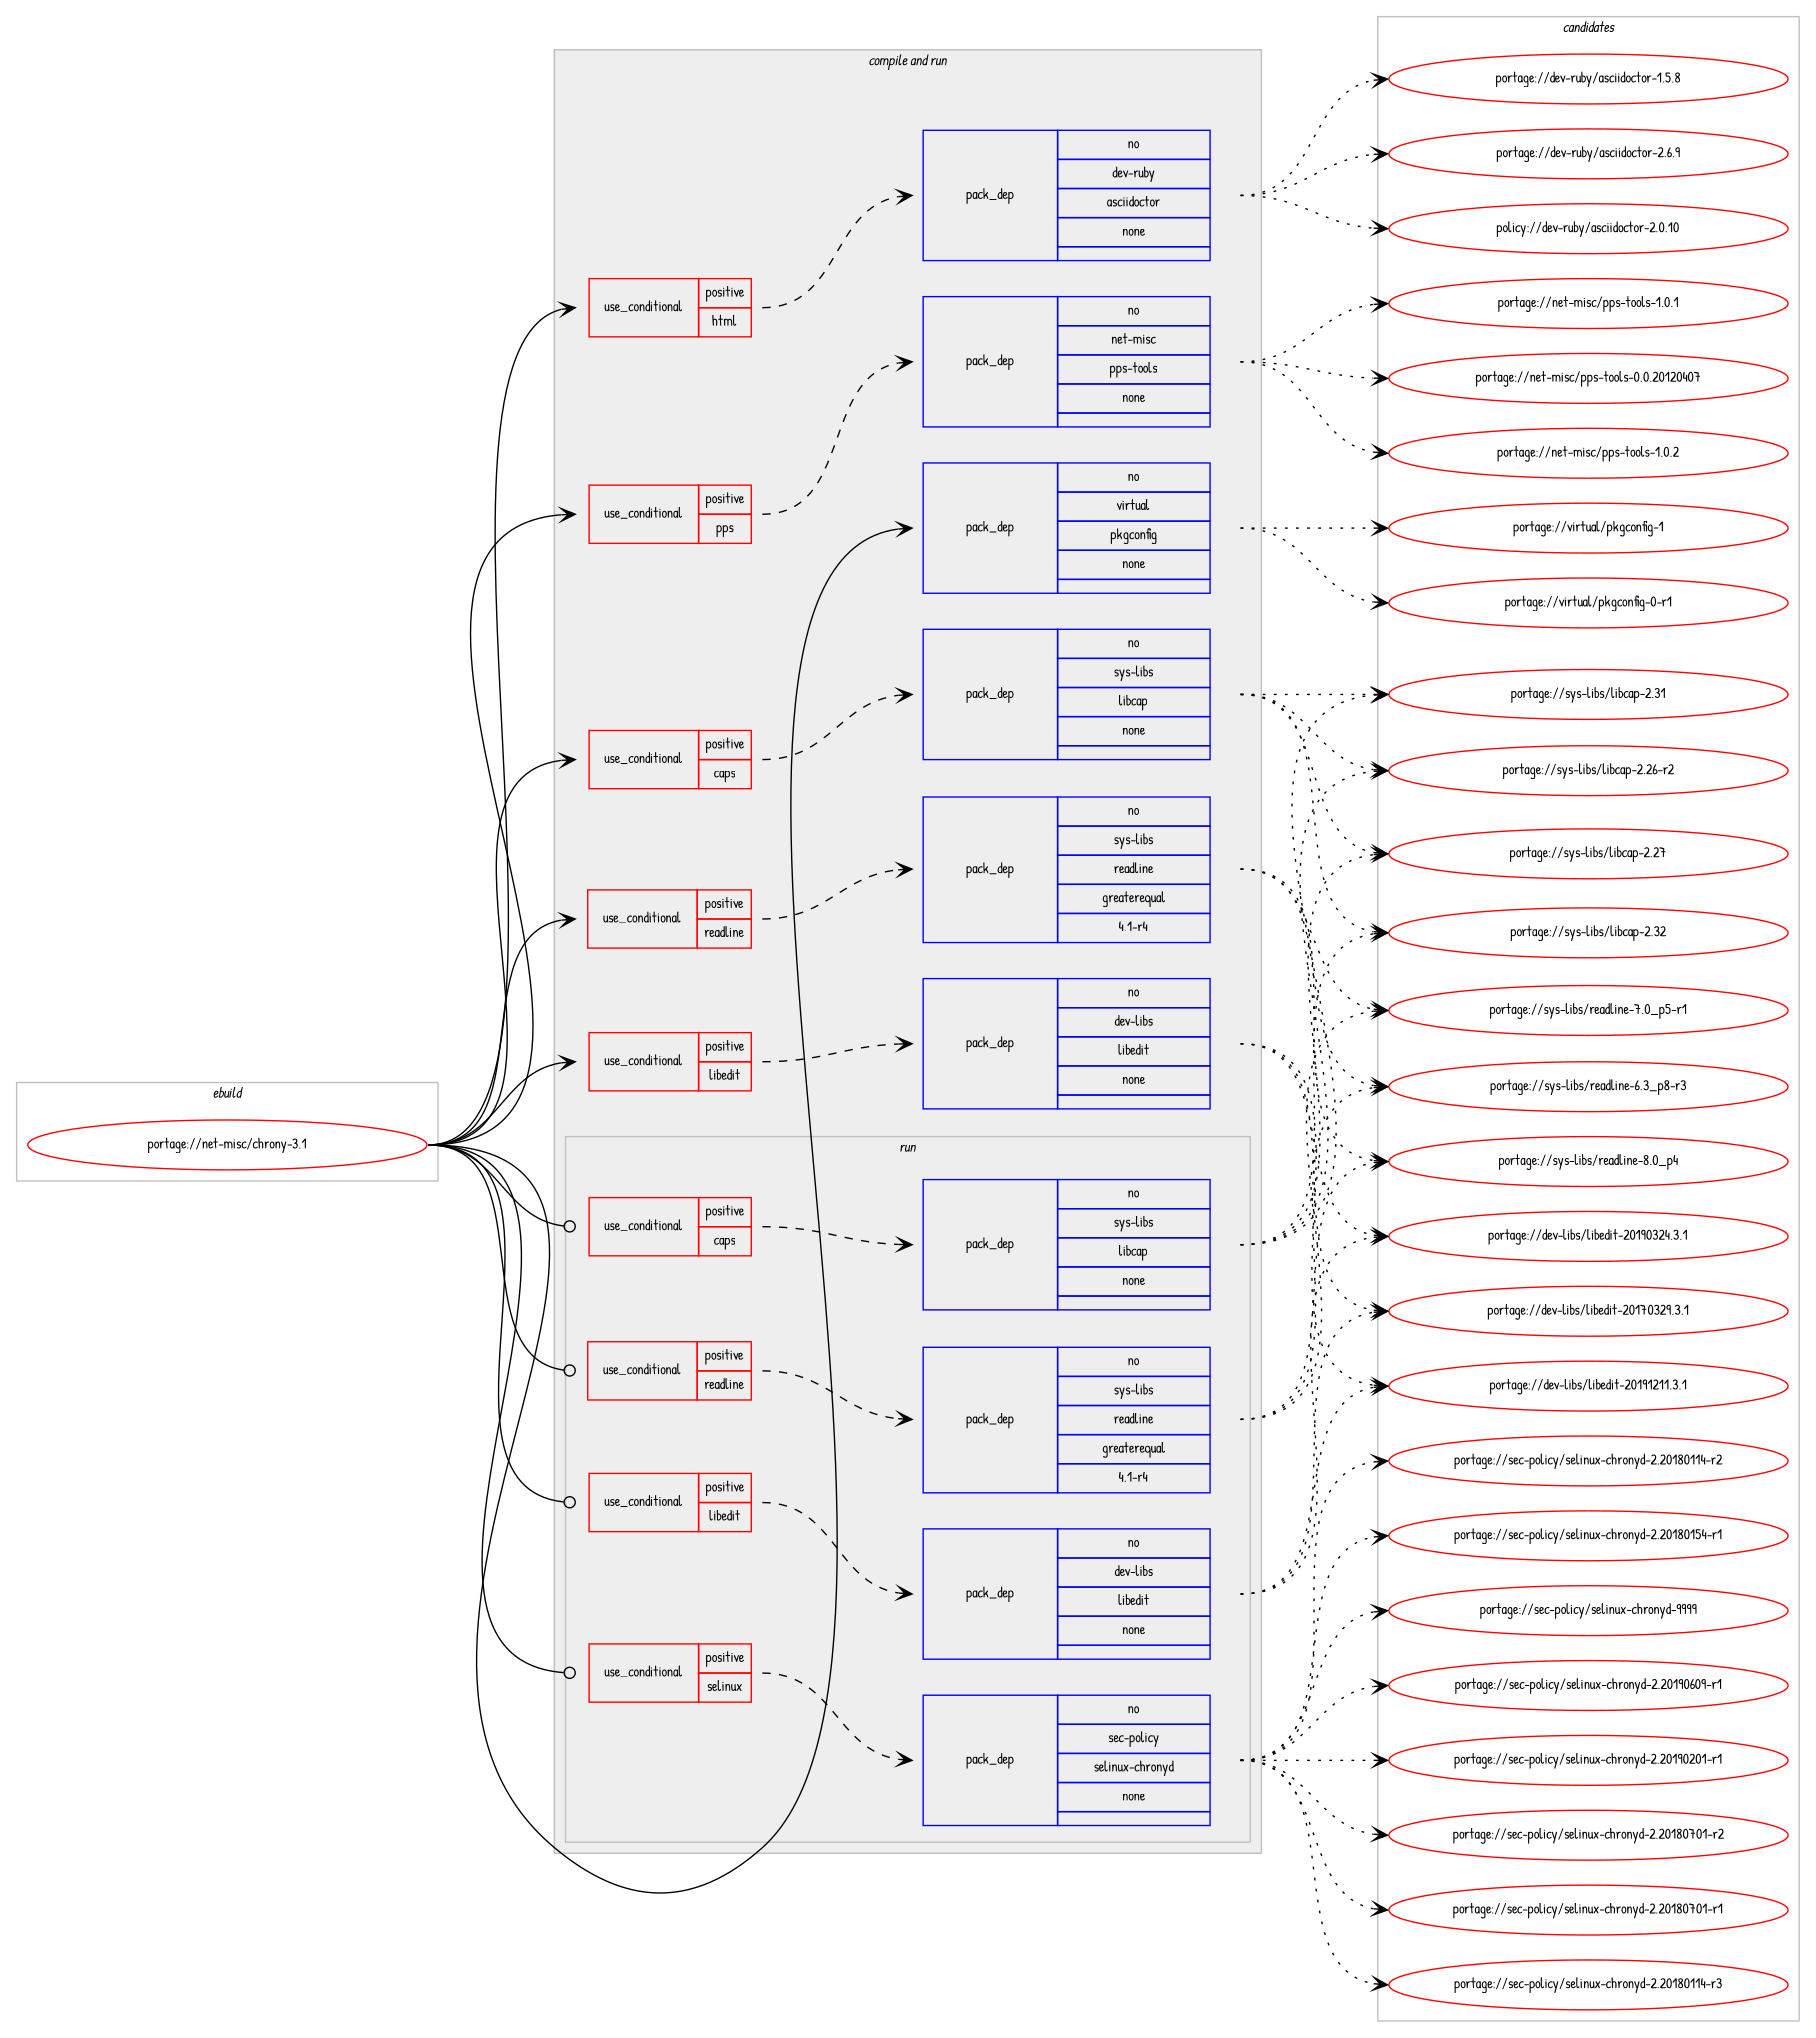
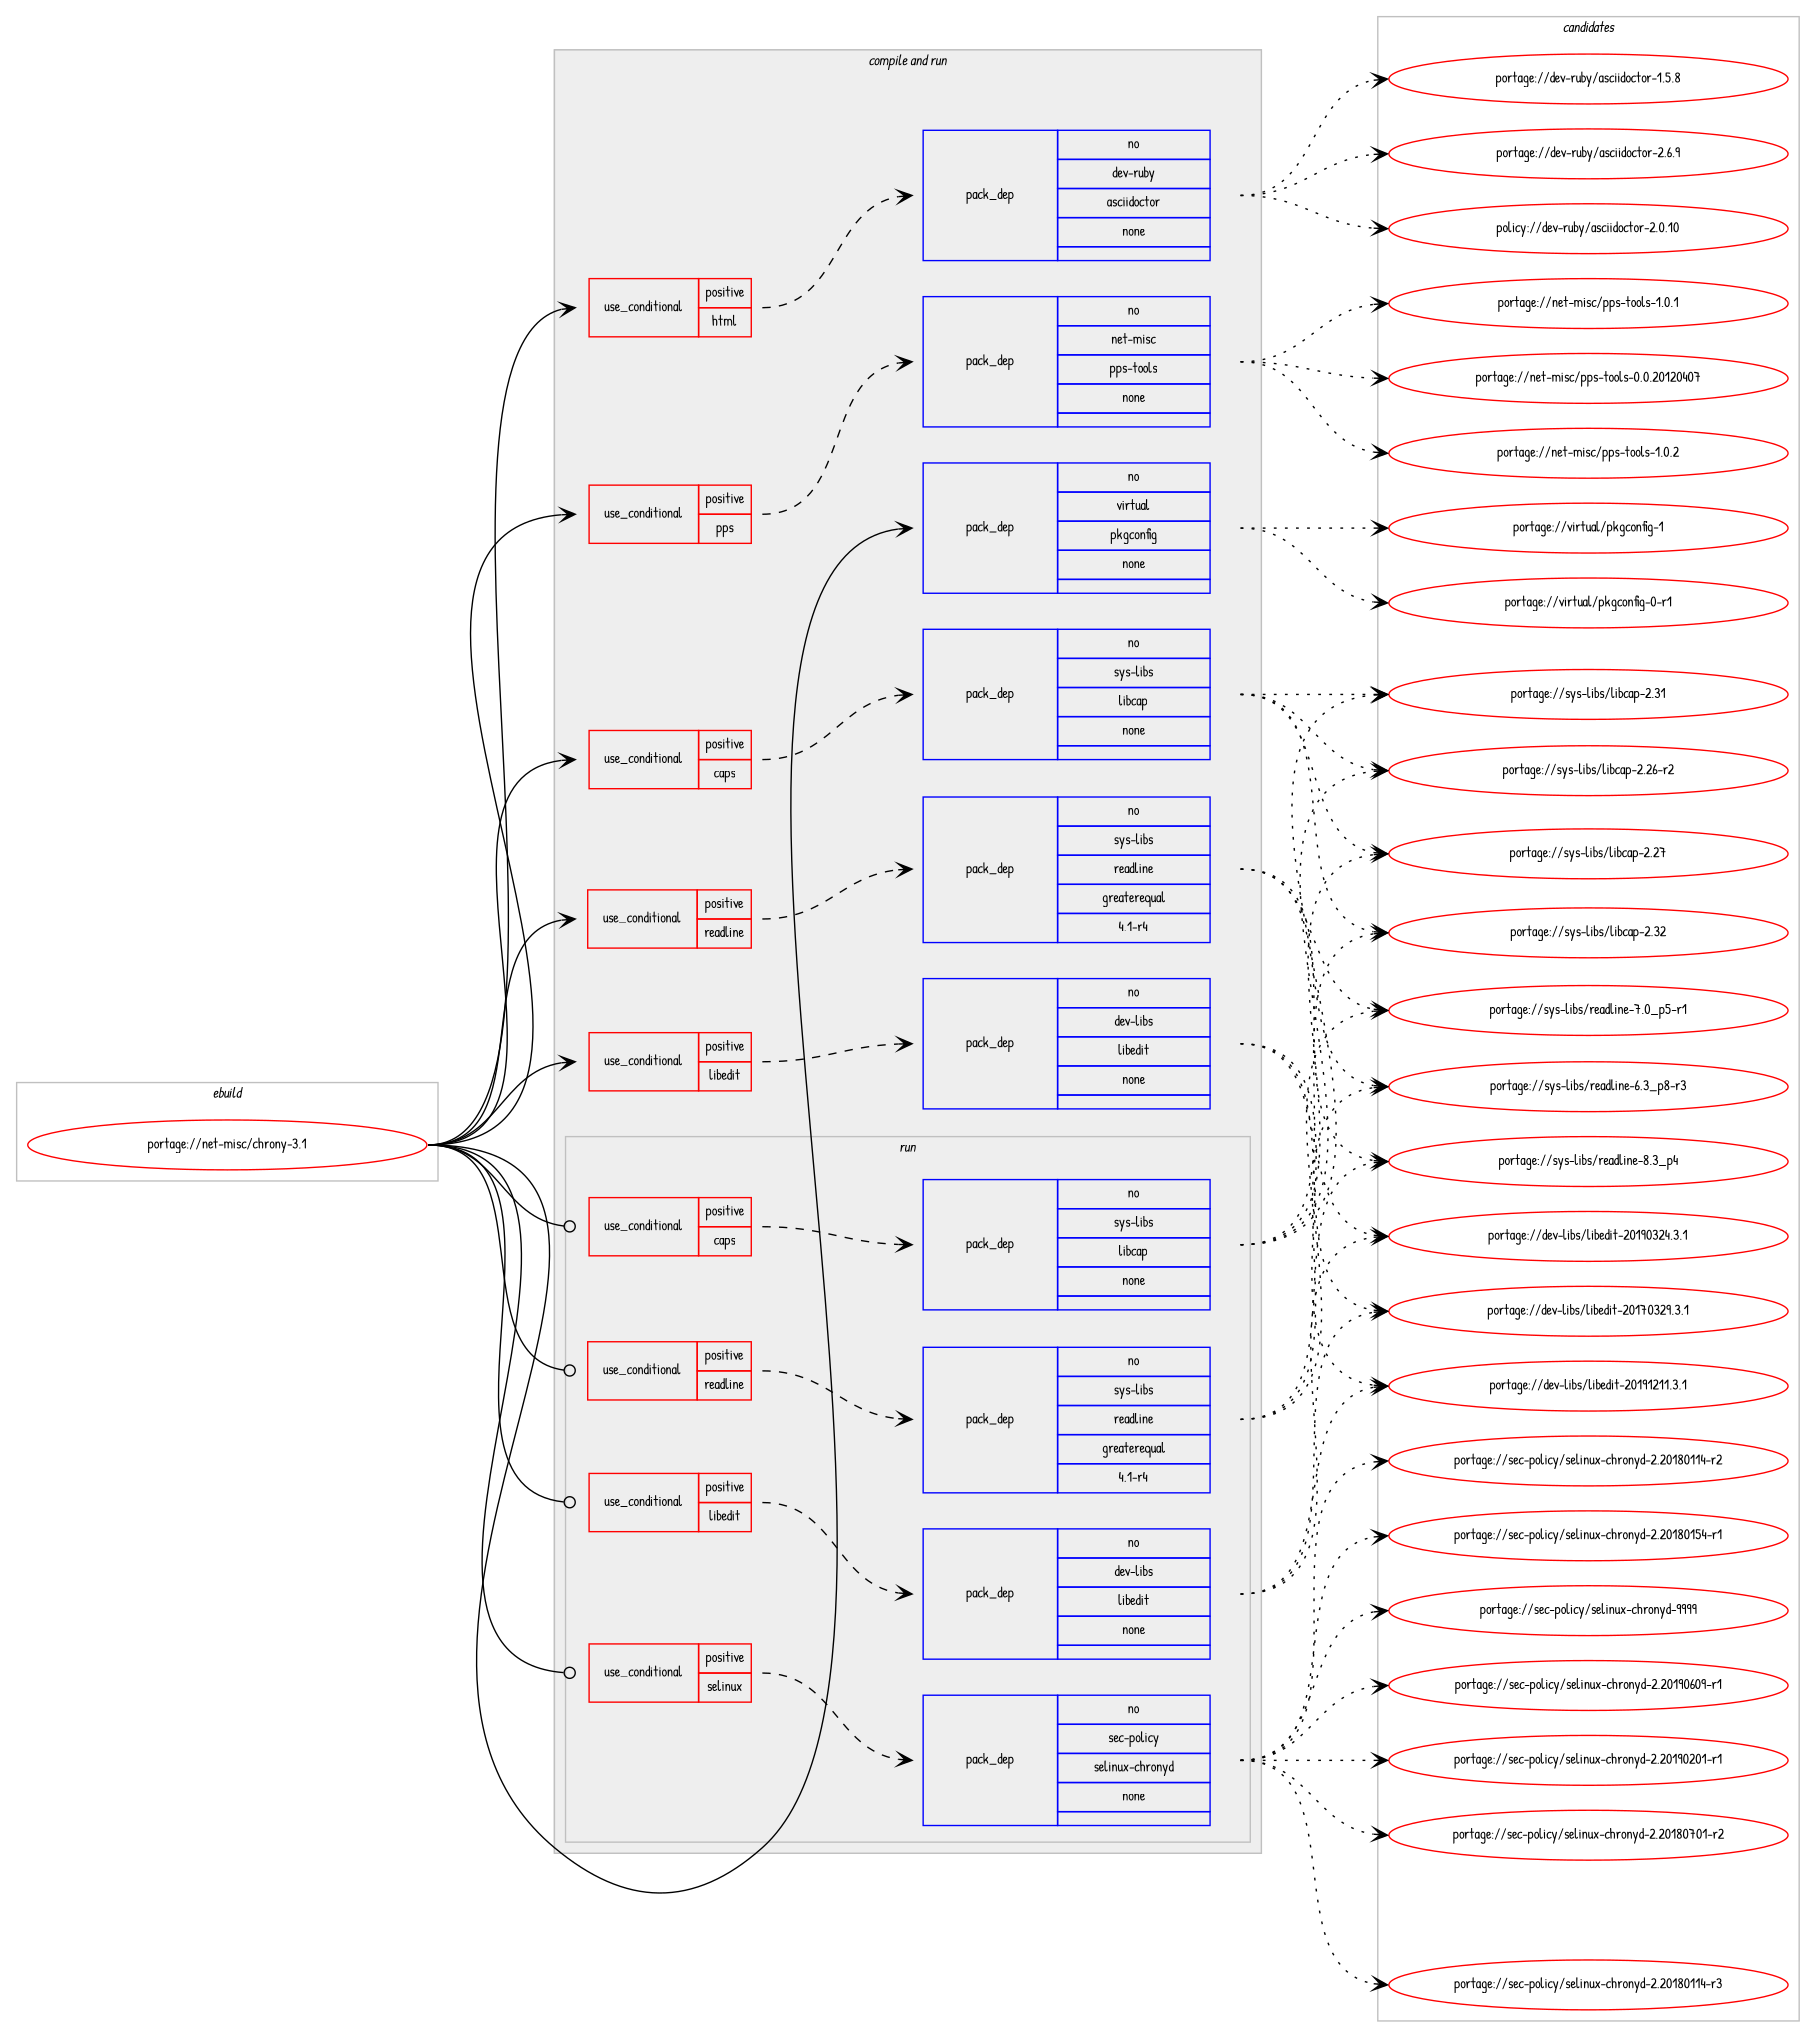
node "portage://sys-libs/readline-8.0_p4": label "portage://sys-libs/readline-8.0_p4" -> "portage://sys-libs/readline-8.3_p4"
node "portage://sec-policy/selinux-chronyd-2.20180701-r1": removed
